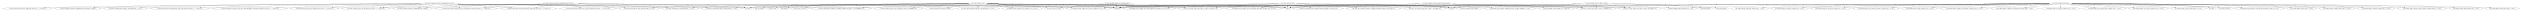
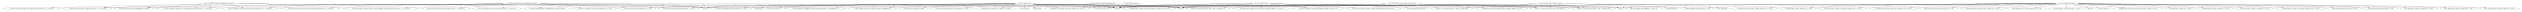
node "org.jboss.resteasy.category": added
